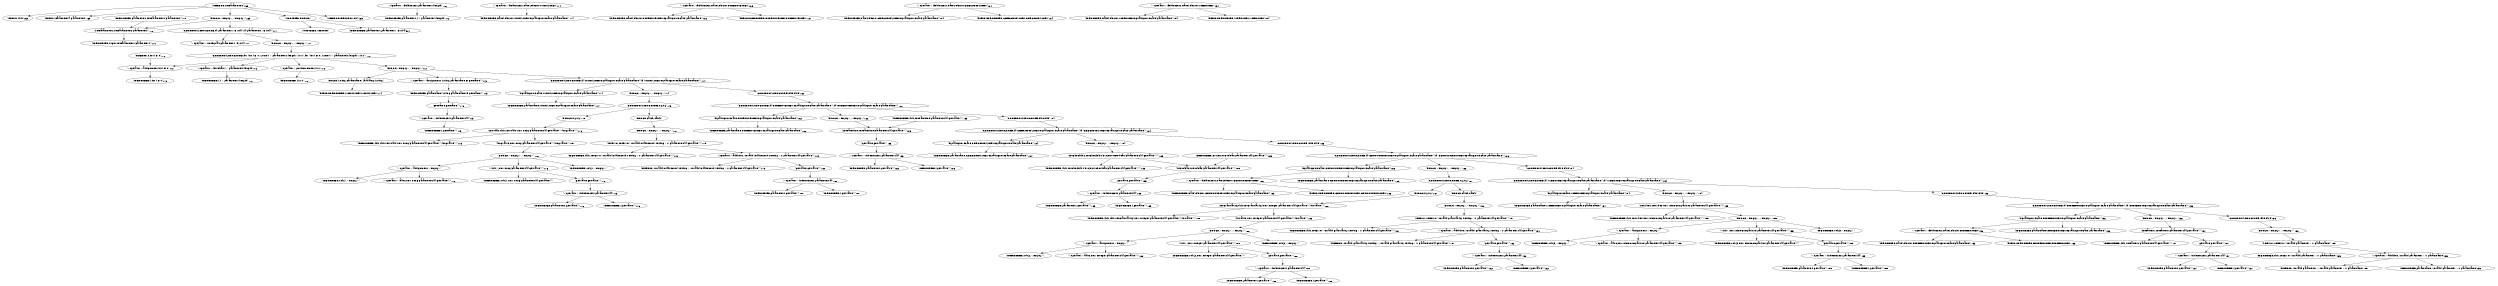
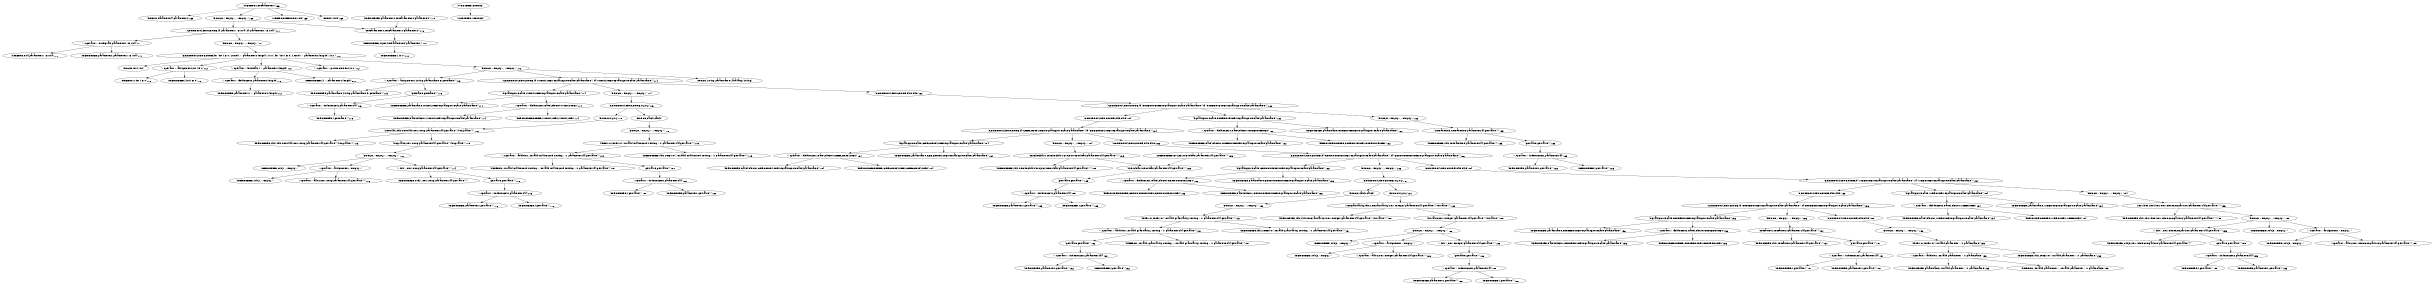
node "(<operator>.fieldAccess,DateSelector.DATETIME_KEY)": text "189" -> "182"
edge "(METHOD,setParameters)" -> "(MODIFIER,PUBLIC)": removed
node "(FIELD_IDENTIFIER,DATETIME_KEY,DATETIME_KEY)": text "187" -> "182"
edge "(MODIFIER,PUBLIC)" -> "(IDENTIFIER,parameters,parameters != null)": now "(<operator>.notEquals,parameters != null)" -> "(IDENTIFIER,parameters,parameters != null)"
node "(IDENTIFIER,parameters,parameters != null)": text "571" -> "171"
node "(LITERAL,null,parameters != null)": added
edge "(LITERAL,0,int i = 0)" -> "(<operator>.assignment,int i = 0)": reversed
node "(LOCAL,int i: int)": added
edge "(<operator>.lessThan,i < parameters.length)" -> "(<operator>.fieldAccess,parameters.length)": added
edge "(<operator>.postIncrement,i++)" -> "(IDENTIFIER,i,i++)": now "(IDENTIFIER,super,setParameters(parameters))" -> "(IDENTIFIER,i,i++)"
node "(IDENTIFIER,i,i < parameters.length)": text "172" -> "872"
edge "(LOCAL,String paramname: java.lang.String)" -> "(FIELD_IDENTIFIER,MILLIS_KEY,MILLIS_KEY)": now "(<operator>.fieldAccess,DateSelector.MILLIS_KEY)" -> "(FIELD_IDENTIFIER,MILLIS_KEY,MILLIS_KEY)"
edge "(IDENTIFIER,paramname,String paramname = getName())" -> "(getName,getName())": now "(<operator>.assignment,String paramname = getName())" -> "(getName,getName())"
edge "(equalsIgnoreCase,MILLIS_KEY.equalsIgnoreCase(paramname))" -> "(<operator>.fieldAccess,DateSelector.MILLIS_KEY)": added
edge "(IDENTIFIER,this,setDatetime(parameters[i].getValue()))" -> "(setDatetime,setDatetime(parameters[i].getValue()))": reversed
edge "(equalsIgnoreCase,DATETIME_KEY.equalsIgnoreCase(paramname))" -> "(<operator>.fieldAccess,DateSelector.DATETIME_KEY)": added
edge "(equalsIgnoreCase,CHECKDIRS_KEY.equalsIgnoreCase(paramname))" -> "(<operator>.fieldAccess,DateSelector.CHECKDIRS_KEY)": added
node "(<init>,new Long(parameters[i].getValue()))": text "176" -> "174"
edge "(equalsIgnoreCase,WHEN_KEY.equalsIgnoreCase(paramname))" -> "(<operator>.fieldAccess,DateSelector.WHEN_KEY)": added
node "(IDENTIFIER,$obj2,new Integer(parameters[i].getValue()))": removed
